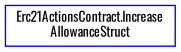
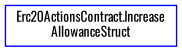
node "Erc21ActionsContract.Increase AllowanceStruct": label "Erc21ActionsContract.Increase AllowanceStruct" -> "Erc20ActionsContract.Increase AllowanceStruct"
